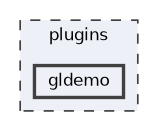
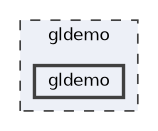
cluster "plugins": label "plugins" -> "gldemo"
